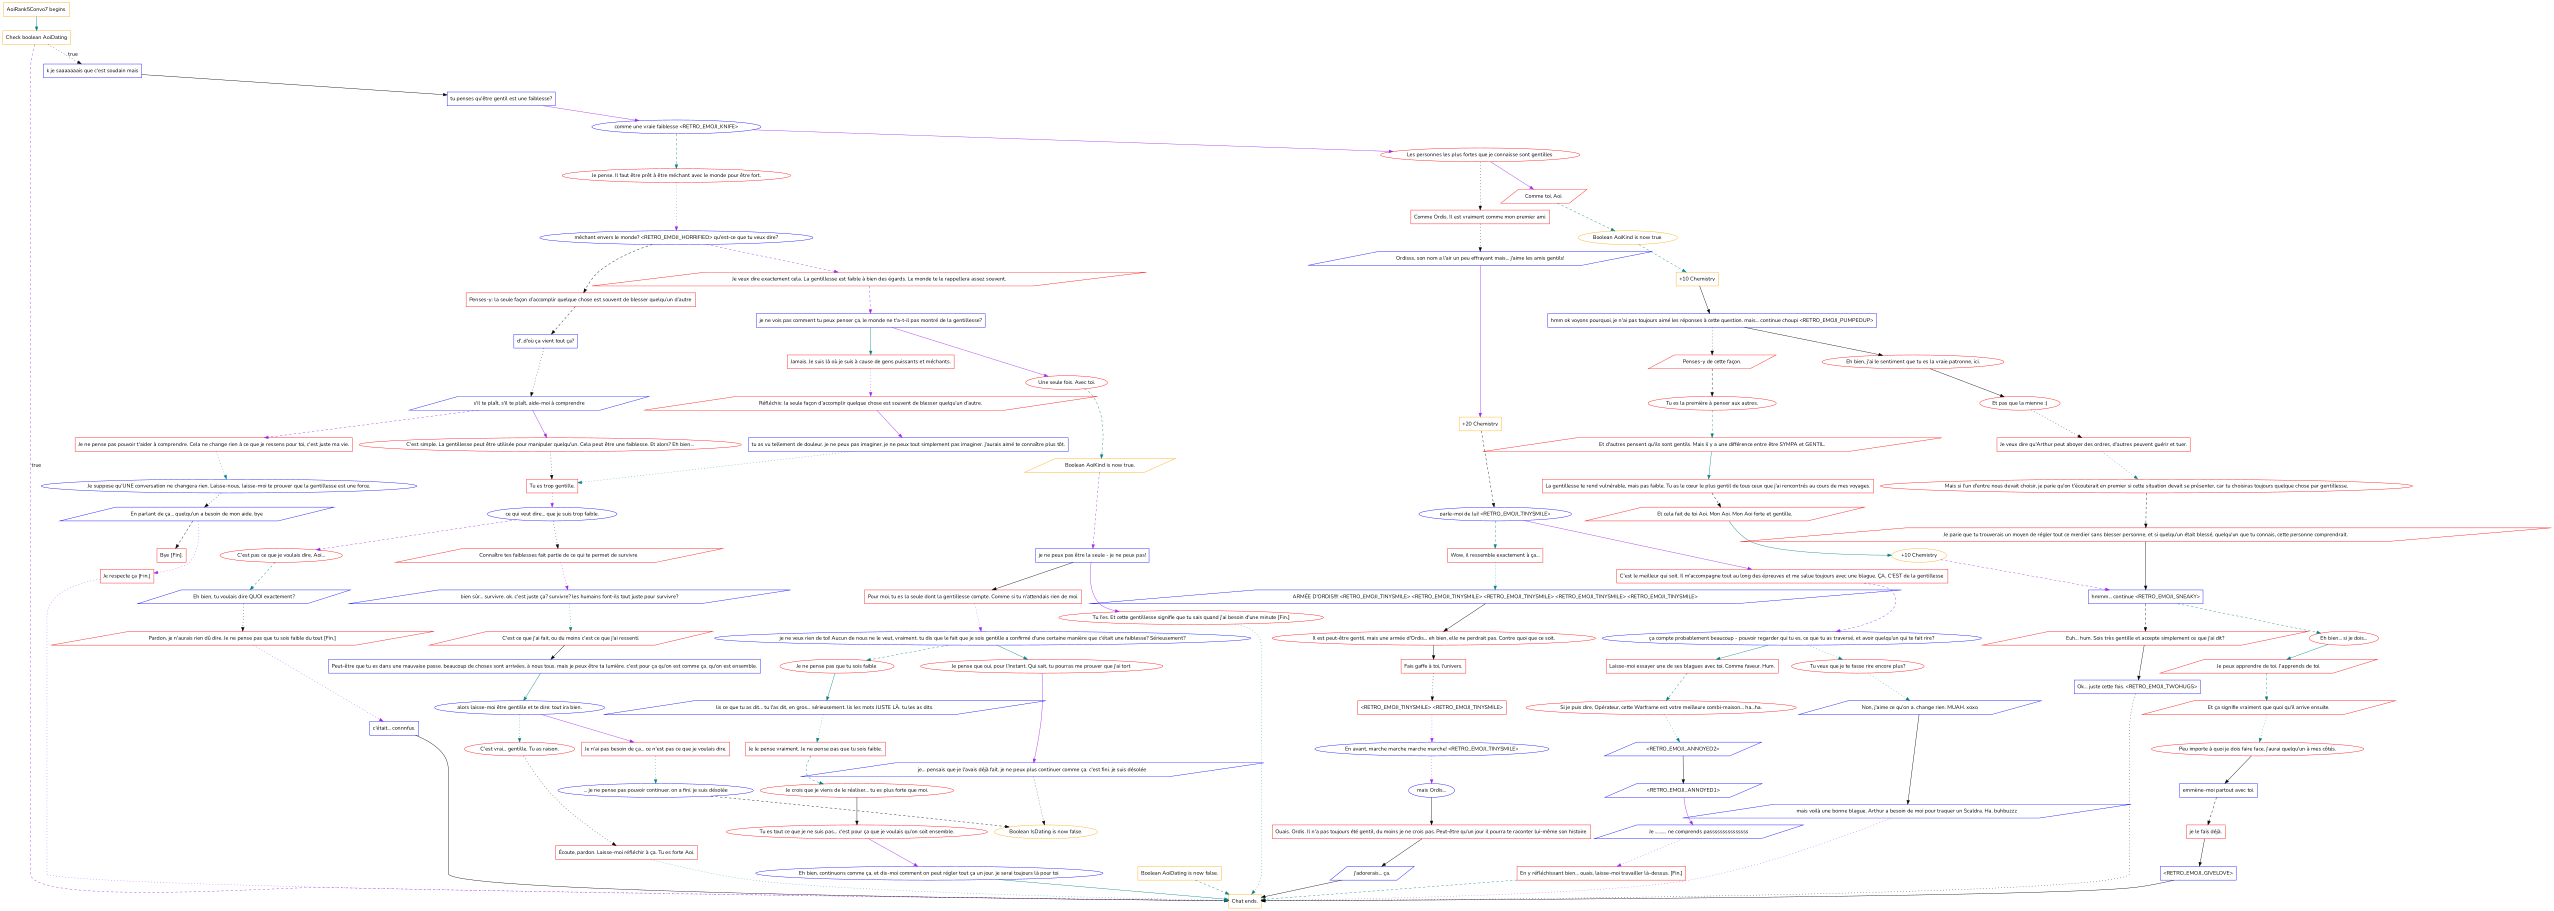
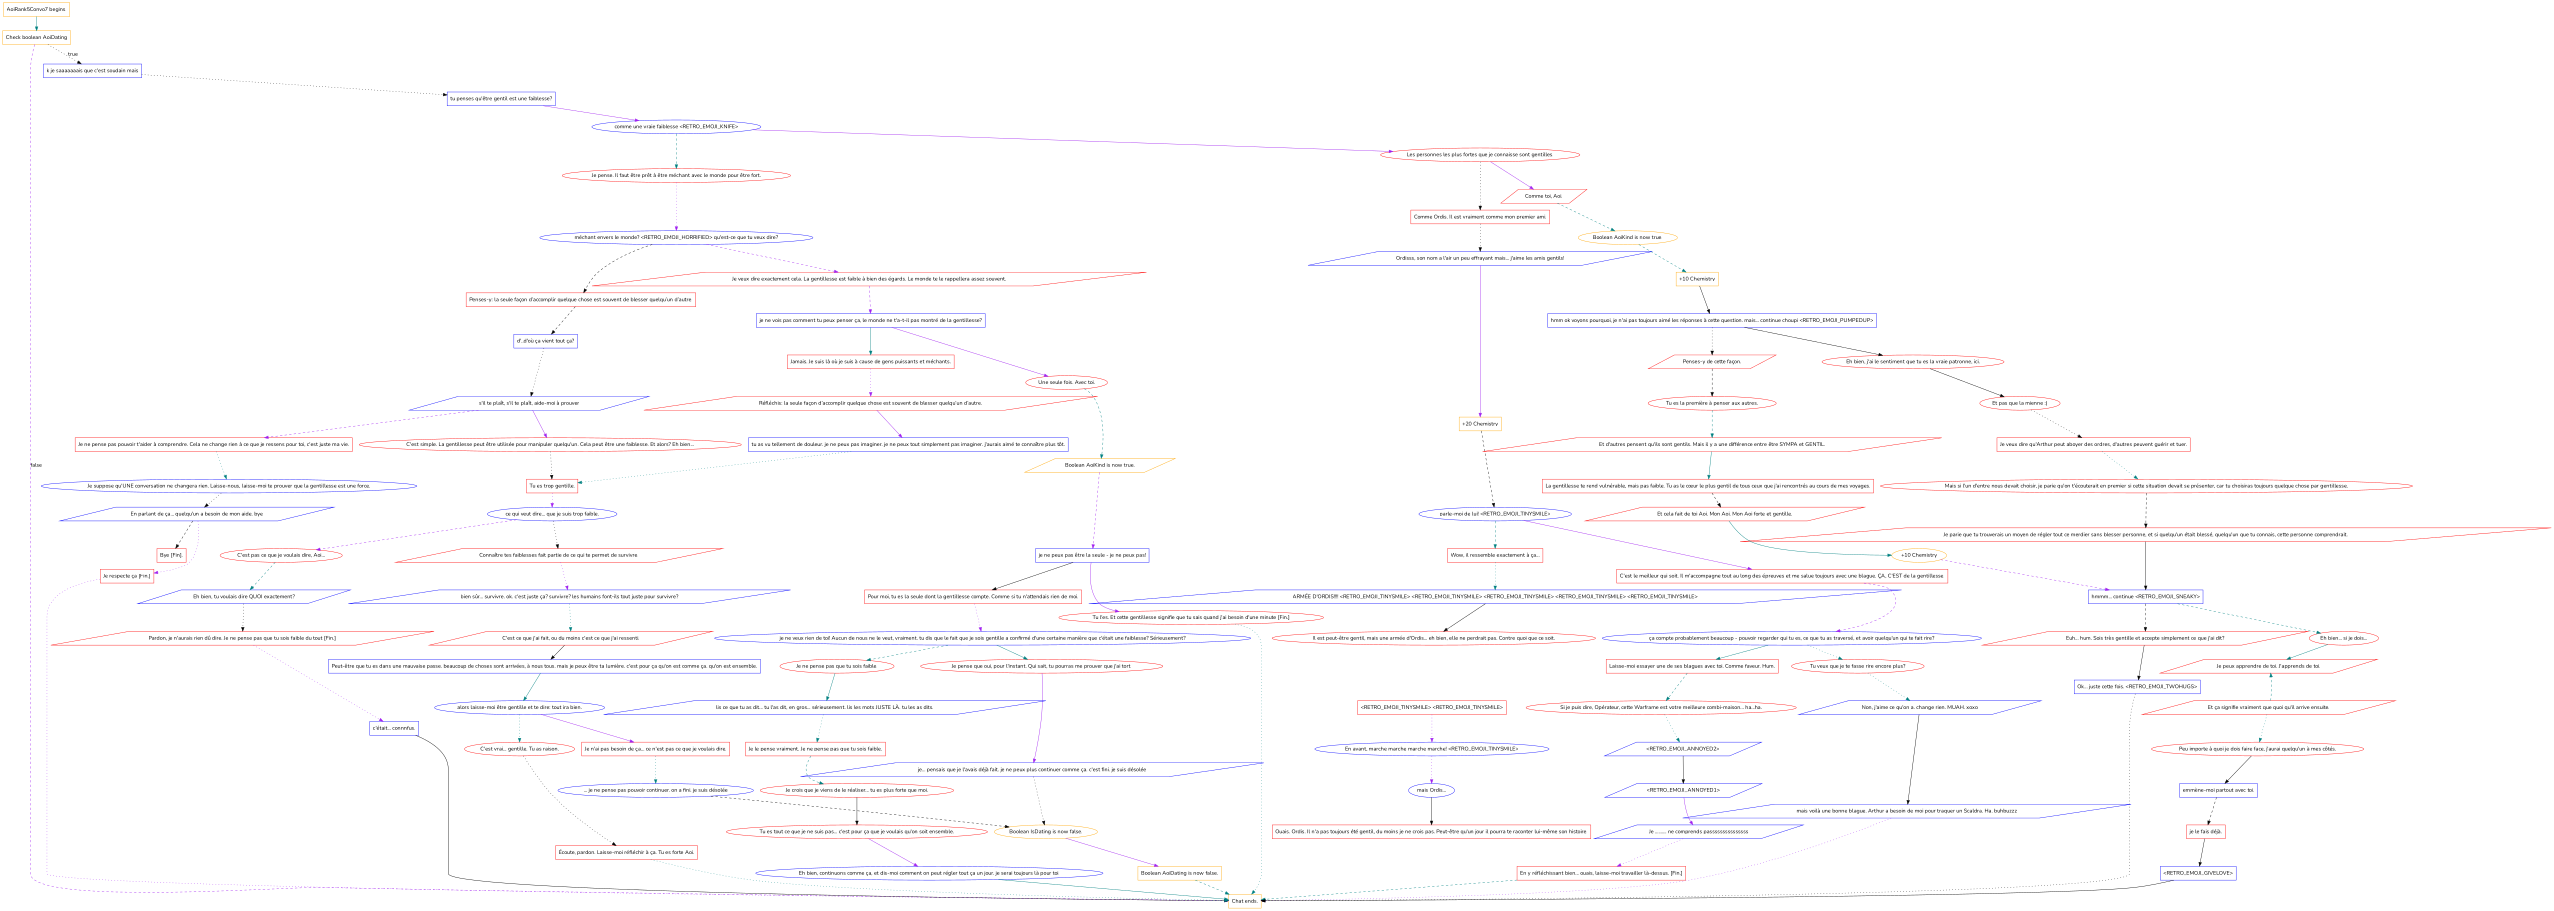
edge "k je saaaaaaais que c'est soudain mais" -> "tu penses qu'être gentil est une faiblesse?": style solid -> dotted
node "s'il te plaît, s'il te plaît, aide-moi à comprendre": label "s'il te plaît, s'il te plaît, aide-moi à comprendre" -> "s'il te plaît, s'il te plaît, aide-moi à prouver"
edge "Check boolean AoiDating" -> "Chat ends.": label "true" -> "false"
node "Fais gaffe à toi, l'univers.": removed
edge "Je peux apprendre de toi. J'apprends de toi." -> "Et ça signifie vraiment que quoi qu'il arrive ensuite.": reversed
edge "Boolean IsDating is now false." -> "Boolean AoiDating is now false.": added
node "j'adorerais... ça.": removed
